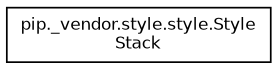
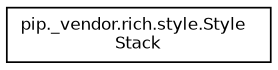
node "pip._vendor.style.style.Style Stack": label "pip._vendor.style.style.Style Stack" -> "pip._vendor.rich.style.Style Stack"
